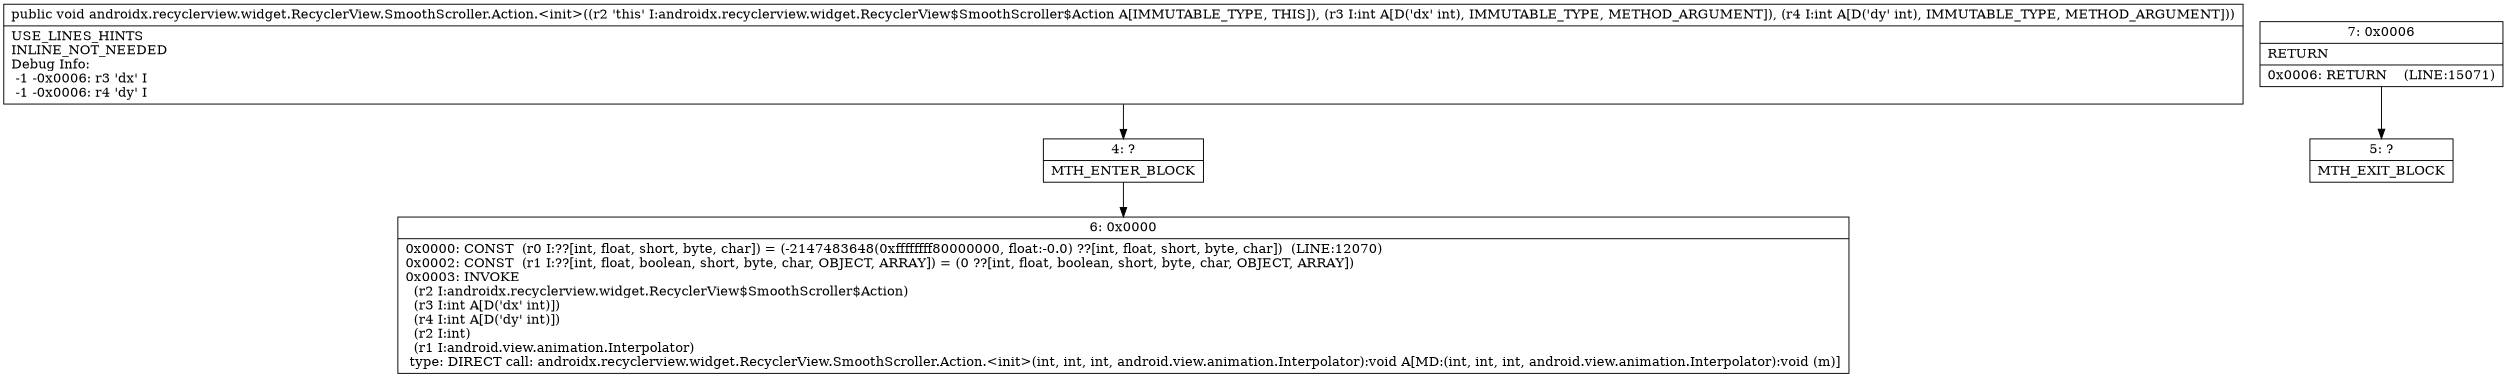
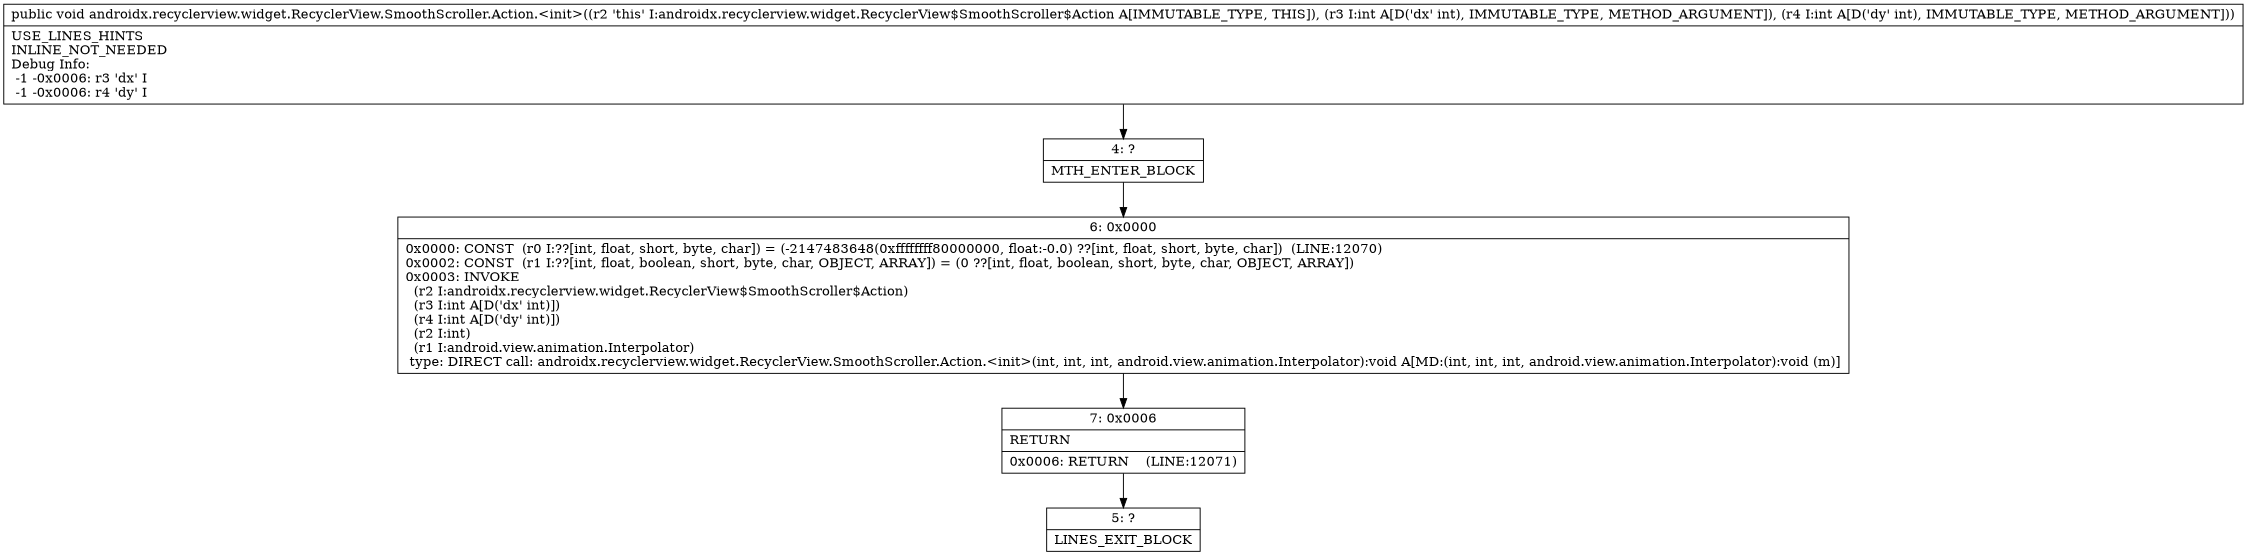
node "7: 0x0006": text "0x0006: RETURN    (LINE:15071)" -> "0x0006: RETURN    (LINE:12071)"
node "5: ?": text "MTH_EXIT_BLOCK" -> "LINES_EXIT_BLOCK"
edge "6: 0x0000" -> "7: 0x0006": added
